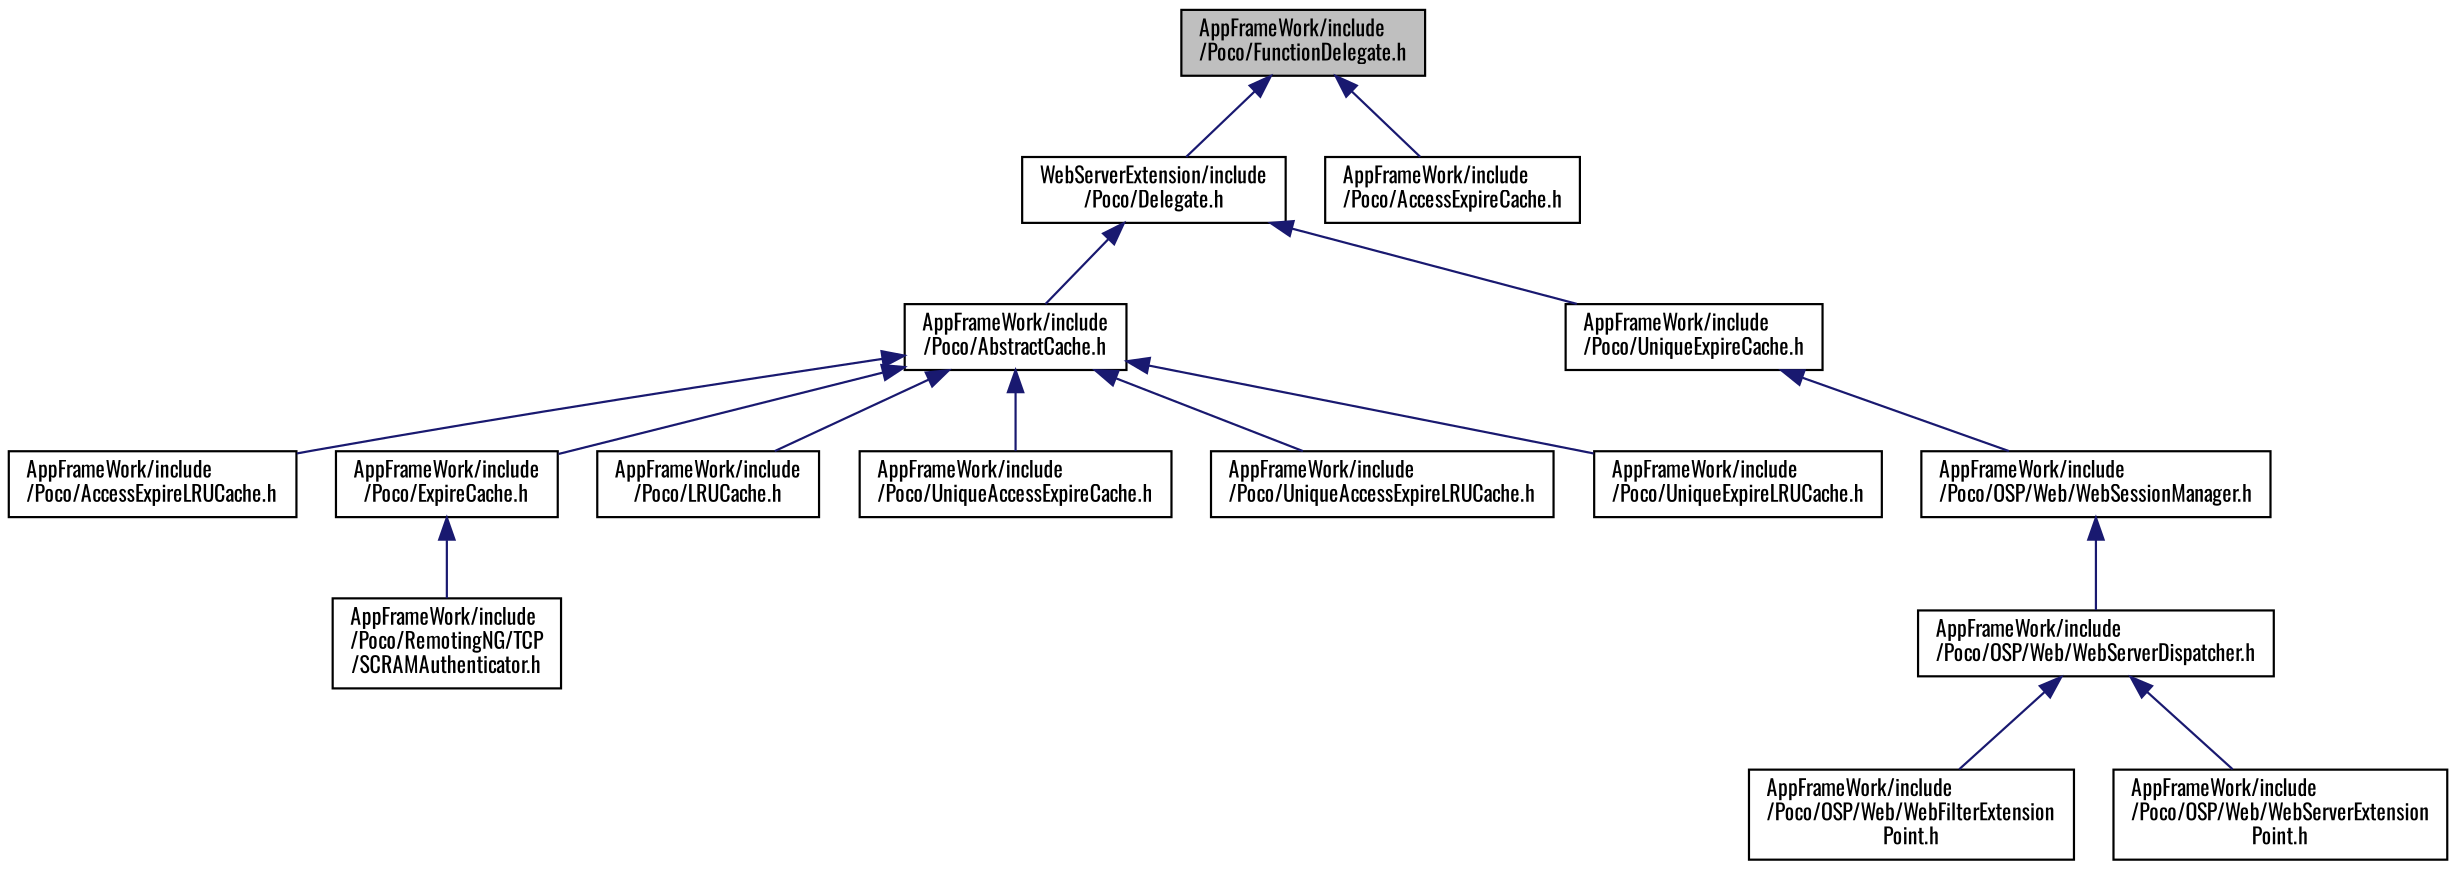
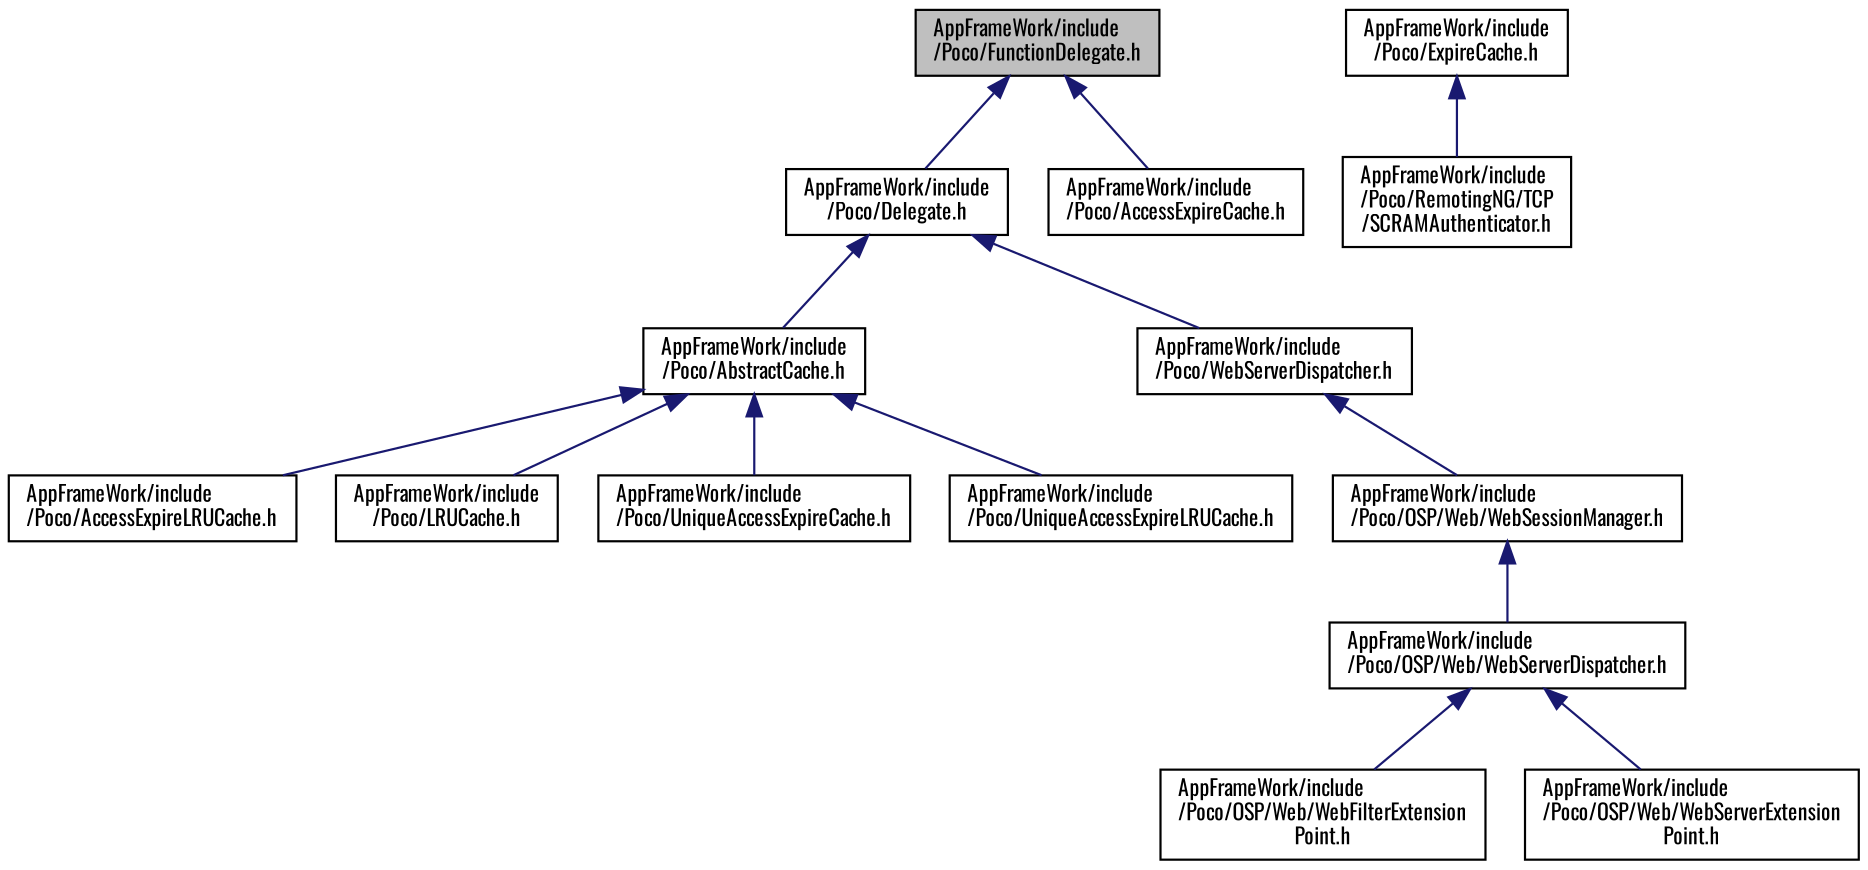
node "WebServerExtension/include /Poco/Delegate.h": label "WebServerExtension/include /Poco/Delegate.h" -> "AppFrameWork/include /Poco/Delegate.h"
node "AppFrameWork/include /Poco/UniqueExpireCache.h": label "AppFrameWork/include /Poco/UniqueExpireCache.h" -> "AppFrameWork/include /Poco/WebServerDispatcher.h"
edge "AppFrameWork/include /Poco/ExpireCache.h" -> "AppFrameWork/include /Poco/AbstractCache.h": removed
node "AppFrameWork/include /Poco/UniqueExpireLRUCache.h": removed
